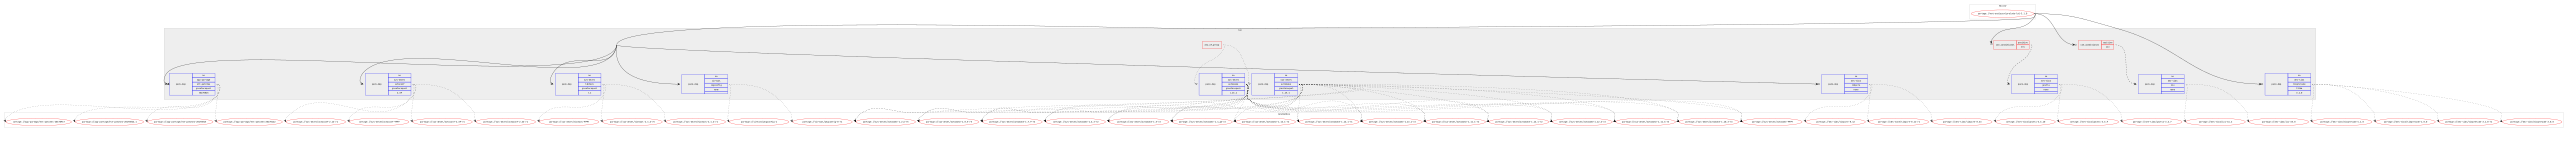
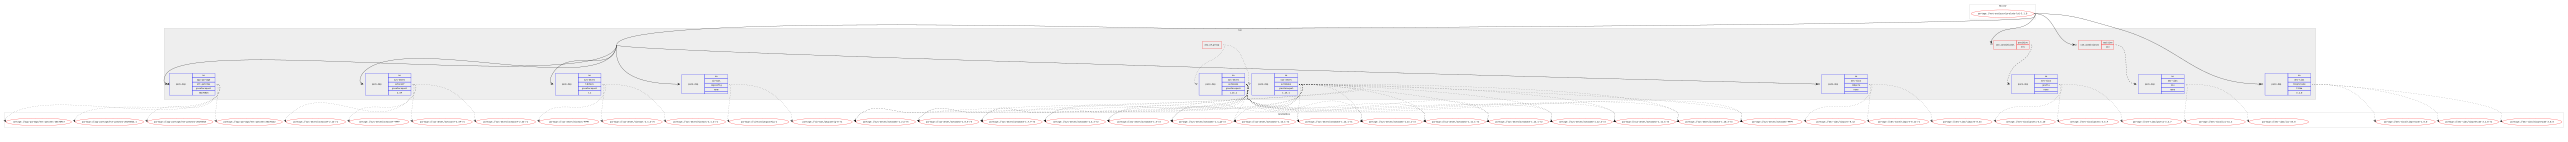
node "portage://dev-libs/libprelude-4.1.0": removed
